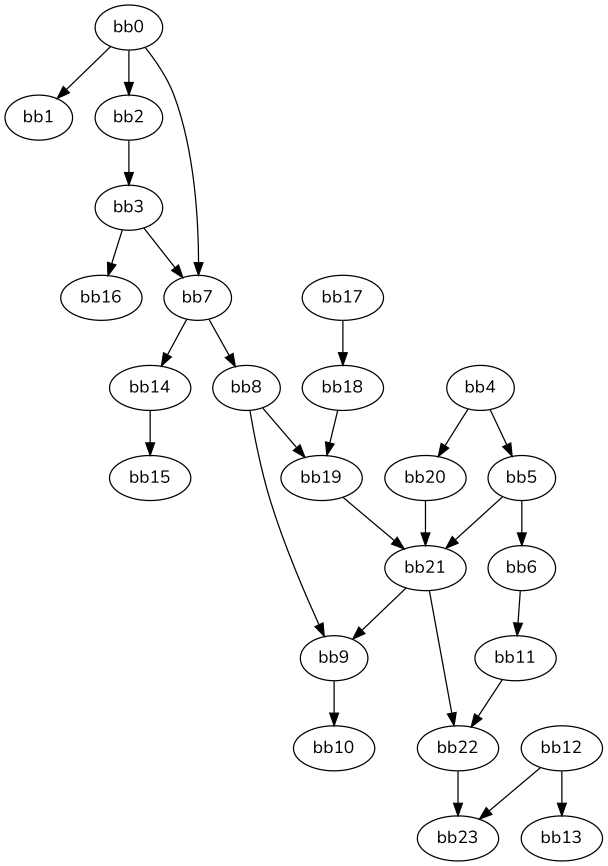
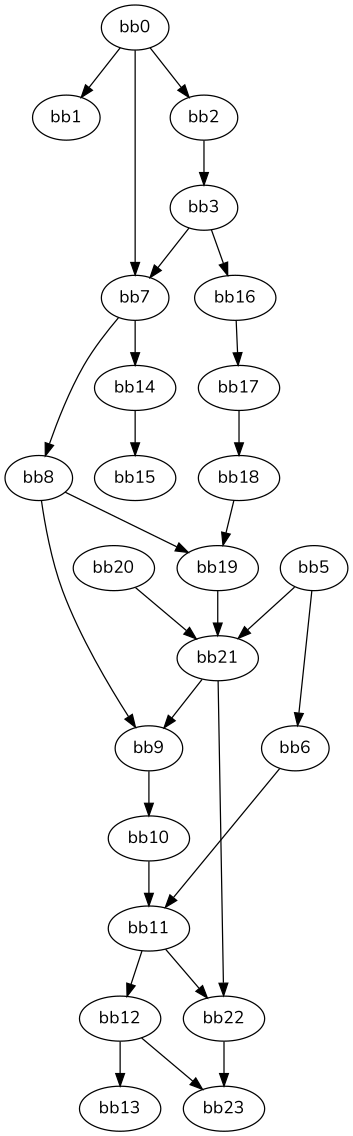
edge "bb16" -> "bb17": added
node "bb4": removed
edge "bb10" -> "bb11": added
edge "bb11" -> "bb12": added
